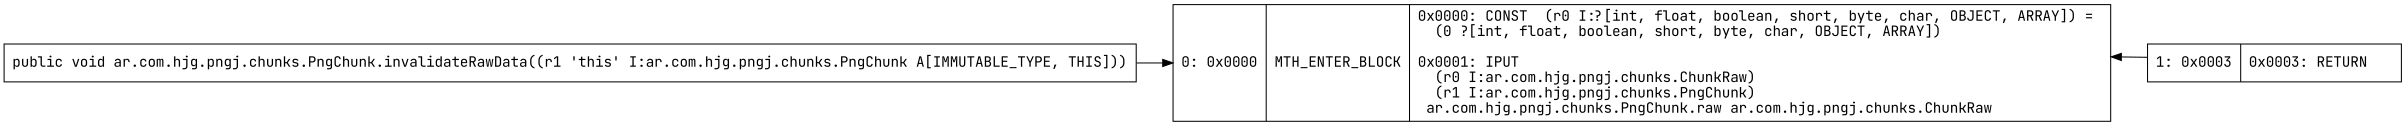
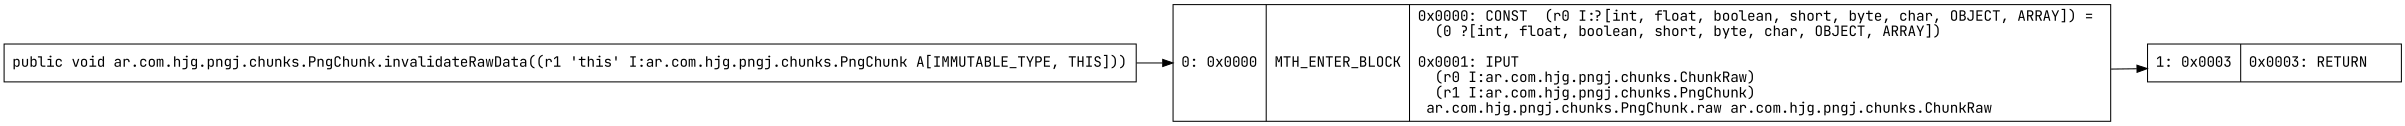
edge "1: 0x0003" -> "0: 0x0000": reversed
